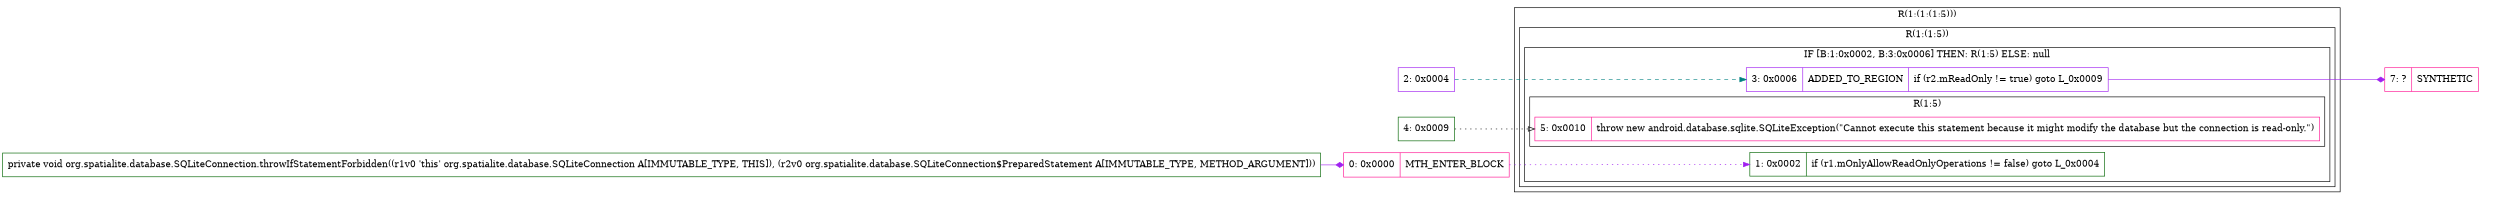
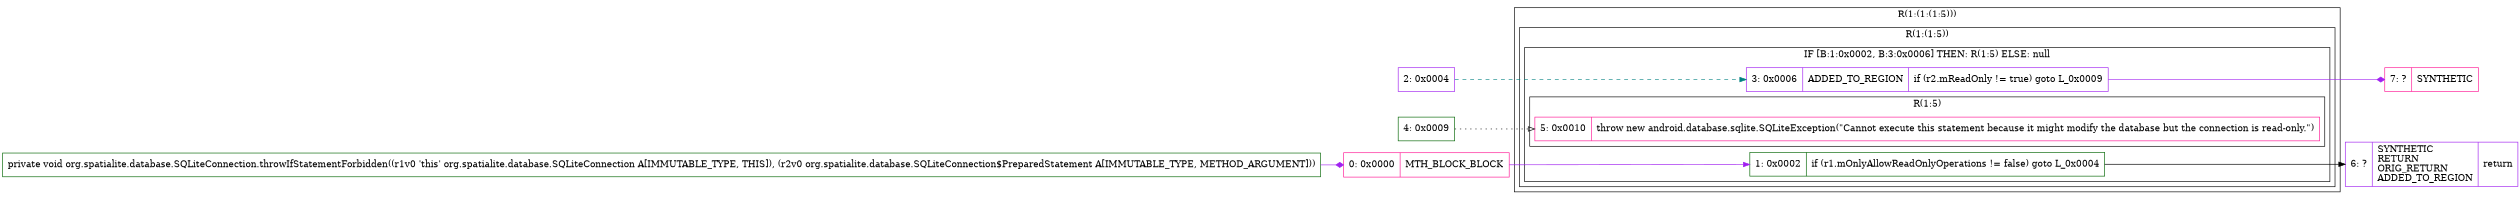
node "6: ?": added
node "0: 0x0000": text "MTH_ENTER_BLOCK" -> "MTH_BLOCK_BLOCK"
edge "0: 0x0000" -> "1: 0x0002": style dotted -> solid
